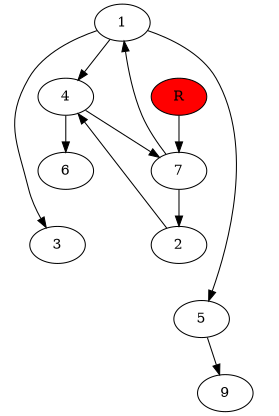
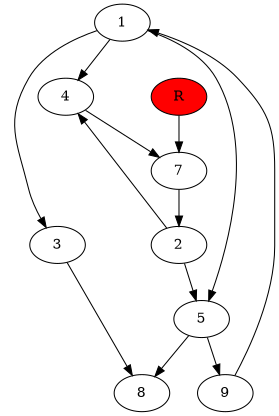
edge "7" -> "1": now "9" -> "1"
node "6": removed
edge "2" -> "5": added
node "8": added
